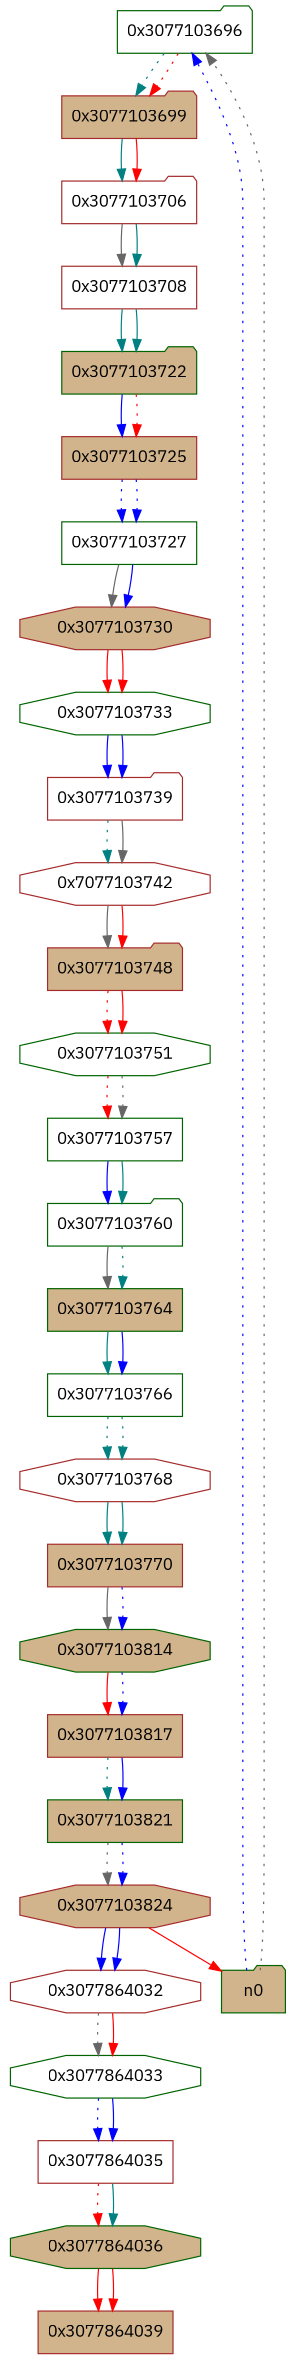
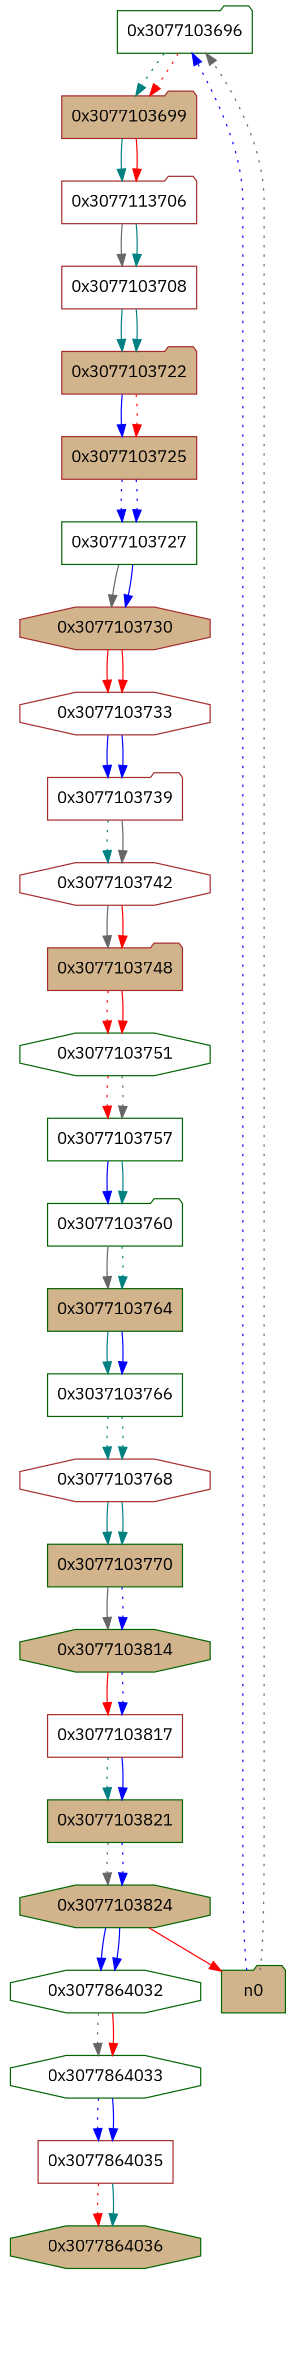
node "0x3077103706": label "0x3077103706" -> "0x3077113706"
node "0x3077103722": color darkgreen -> brown
node "0x3077103733": color darkgreen -> brown
node "0x7077103742": label "0x7077103742" -> "0x3077103742"
node "0x3077103766": label "0x3077103766" -> "0x3037103766"
node "0x3077103770": color brown -> darkgreen
node "0x3077103817": fillcolor tan -> white
node "0x3077103824": color brown -> darkgreen
node "0x3077864032": color brown -> darkgreen
node "0x3077864039": removed
